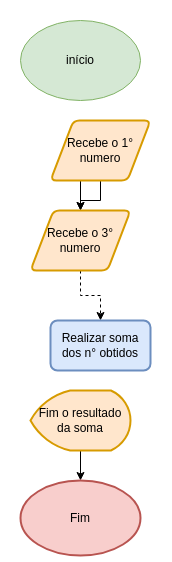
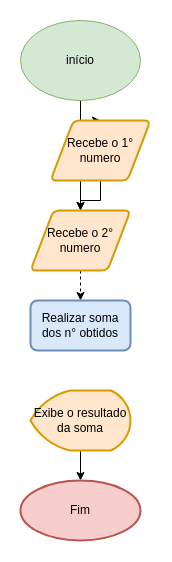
edge "início" -> "Recebe o 1° numero": added
node "Recebe o 3° numero": label "Recebe o 3° numero" -> "Recebe o 2° numero"
node "Realizar soma dos n° obtidos": moved (101, 346) -> (81, 326)
node "Fim o resultado da soma": label "Fim o resultado da soma" -> "Exibe o resultado da soma"
node "Fim": size 120x75 -> 120x60
